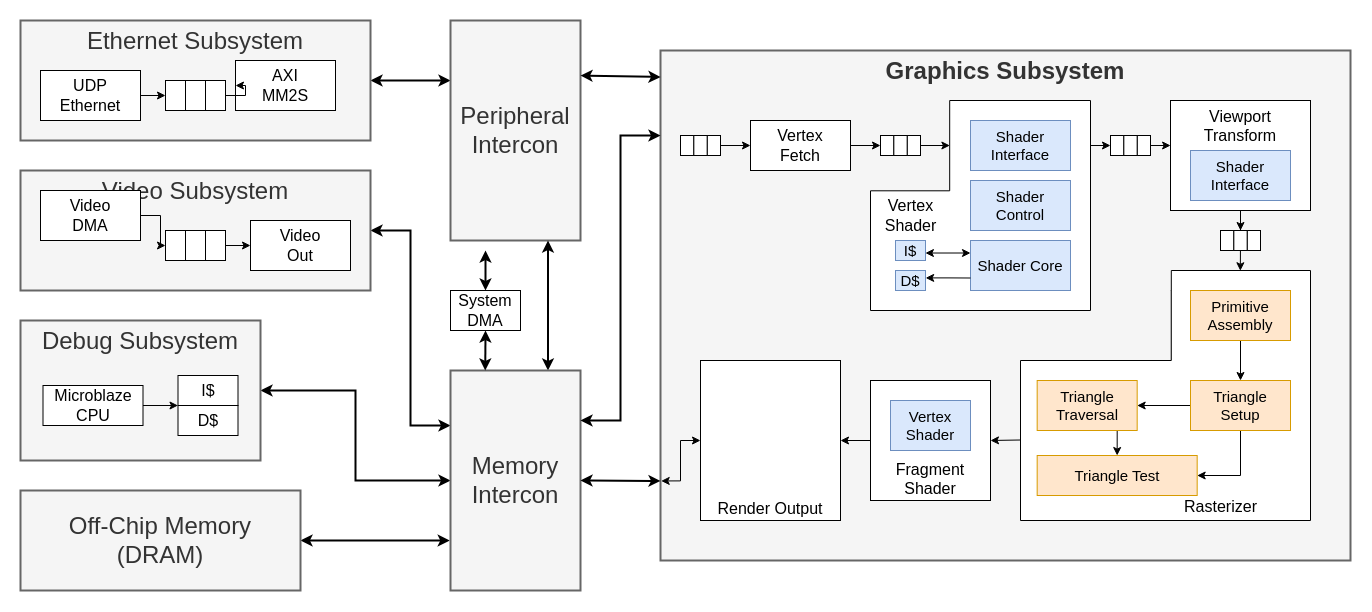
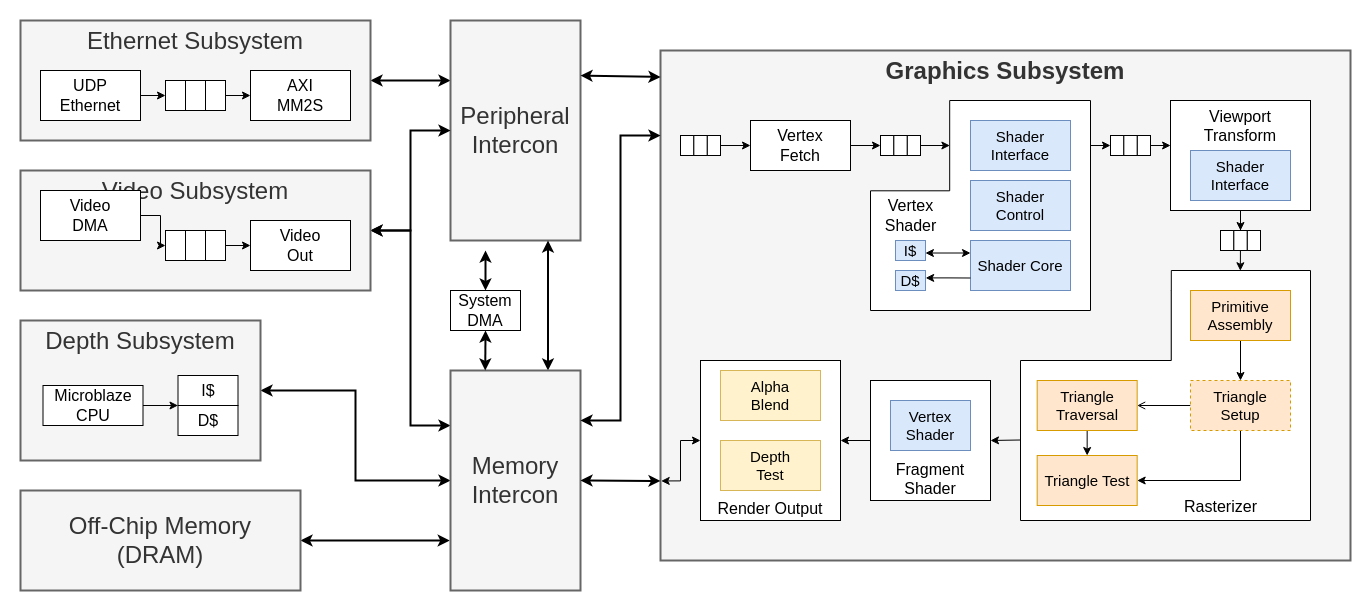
node "AXI MM2S": moved (286, 86) -> (301, 96)
edge "Peripheral Intercon" -- "Video Subsystem": added
node "Debug Subsystem": label "Debug Subsystem" -> "Depth Subsystem"
node "Alpha Blend": added
edge "Triangle Setup" -> "Triangle Traversal": arrowhead classic -> open
node "Triangle Setup": style solid -> dashed
node "Depth Test": added
node "Triangle Test": size 160x40 -> 100x50
